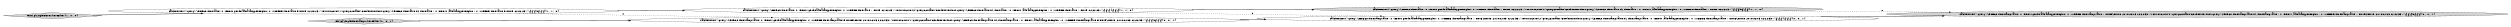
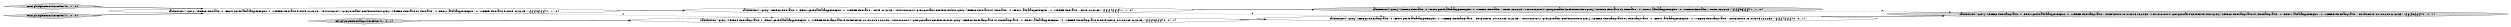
node "testSqlSingleTimeWhereFilter['0', '1', '0']": added
